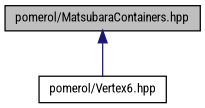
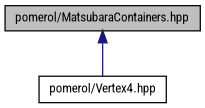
node "pomerol/Vertex6.hpp": label "pomerol/Vertex6.hpp" -> "pomerol/Vertex4.hpp"
